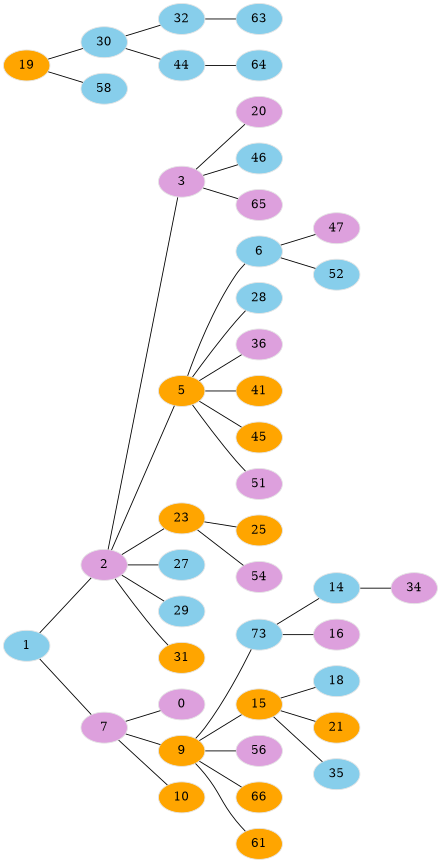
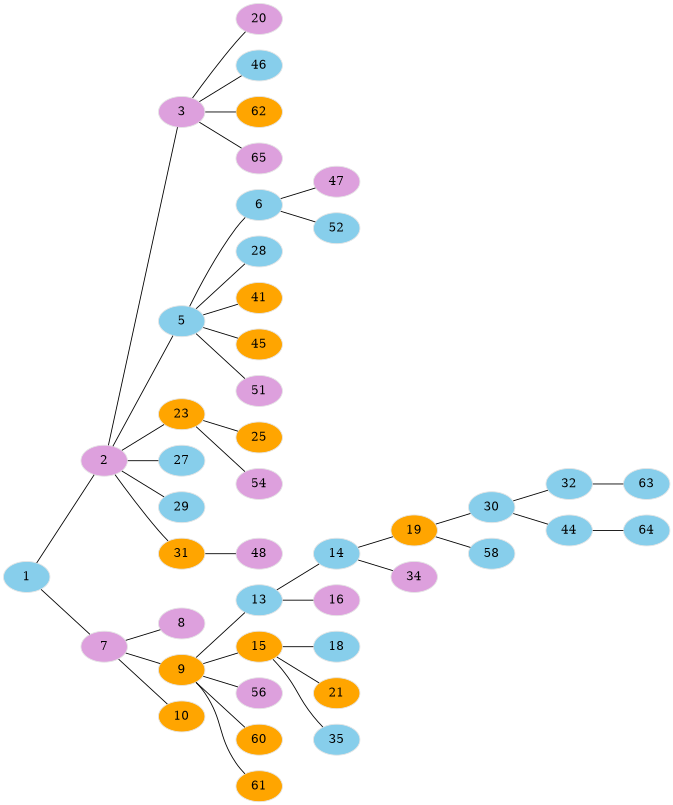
node "62": added
node "36": removed
node "5": fillcolor orange -> skyblue
edge "19" -- "14": added
node "48": added
node "73": label "73" -> "13"
node "0": label "0" -> "8"
node "66": label "66" -> "60"
